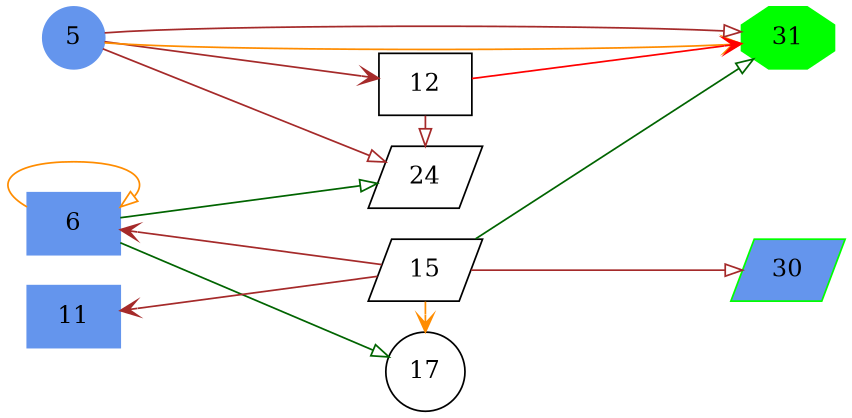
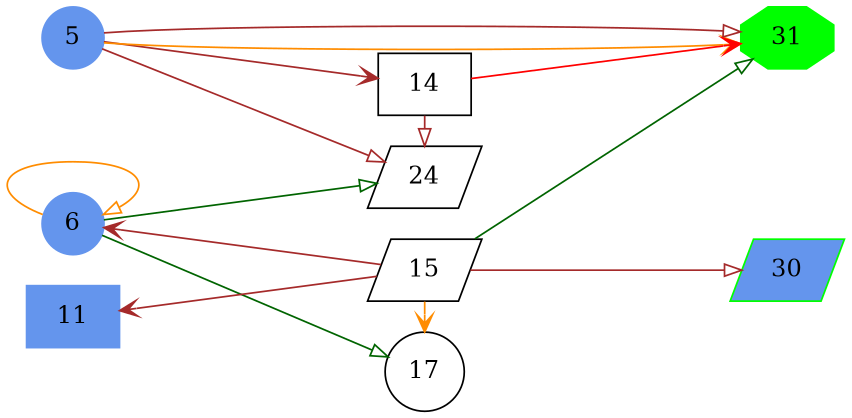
node "12": label "12" -> "14"
node "6": shape box -> circle
